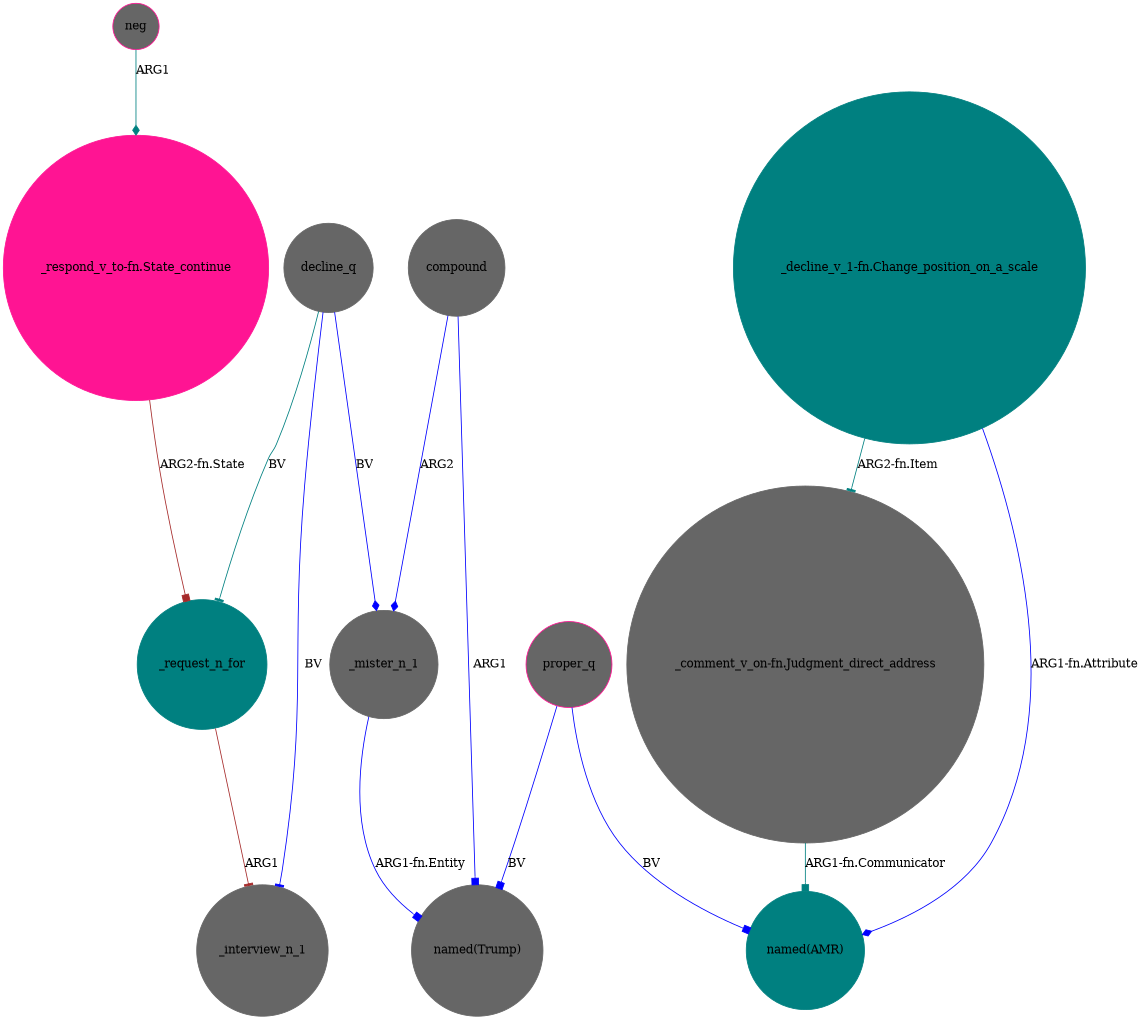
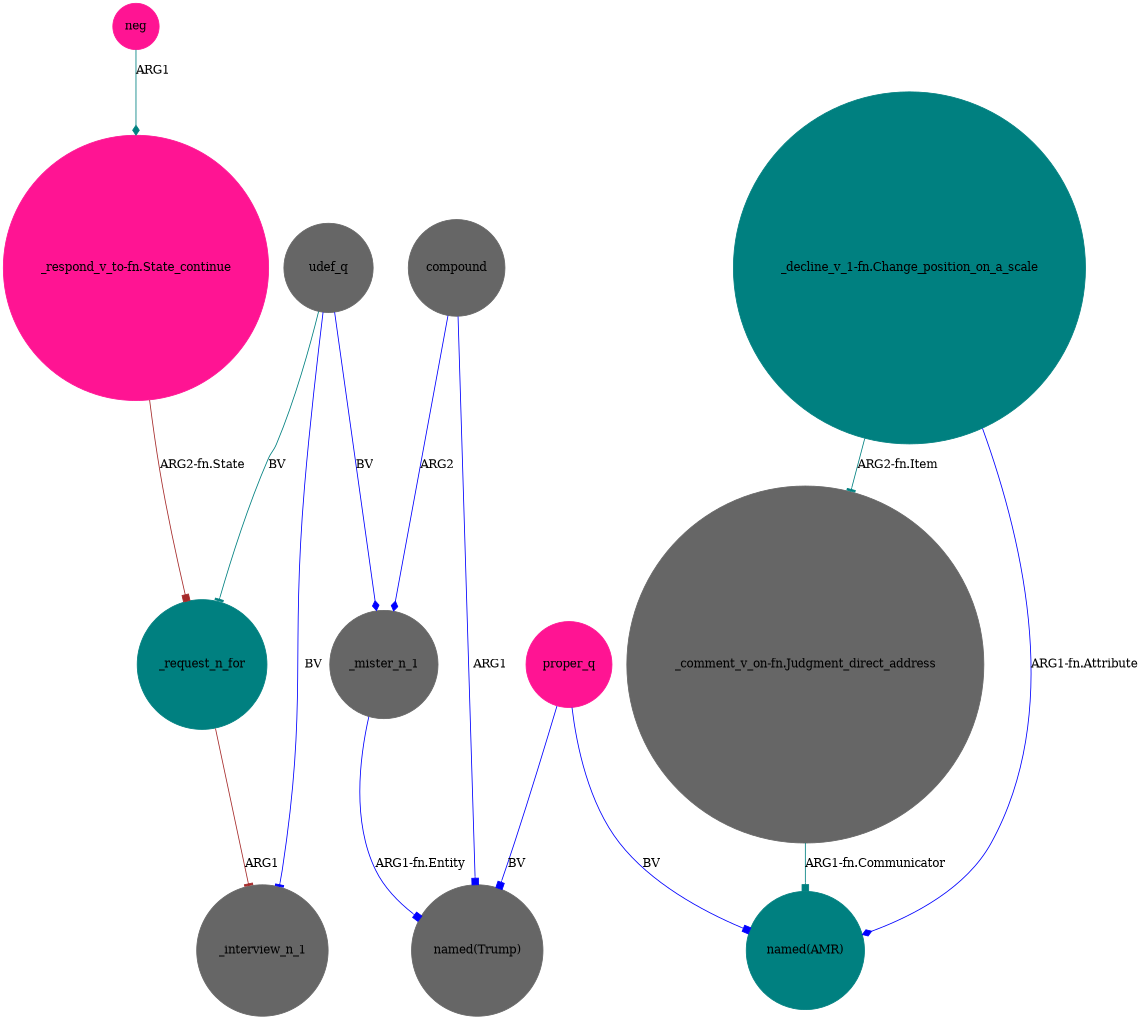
node "neg": fillcolor gray40 -> deeppink
node "decline_q": label "decline_q" -> "udef_q"
node "proper_q": fillcolor gray40 -> deeppink
